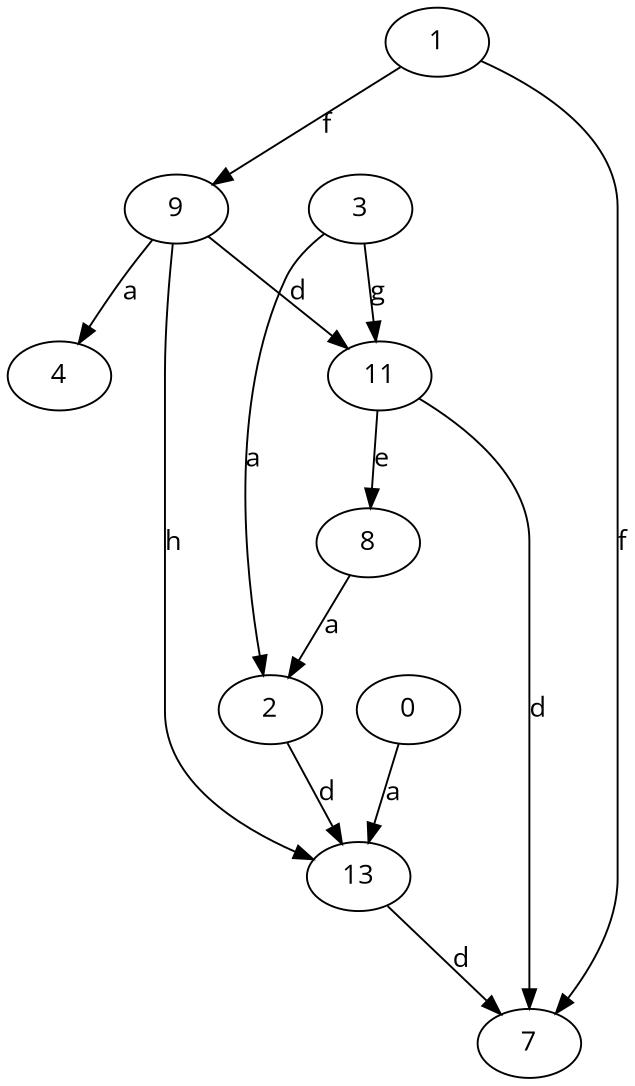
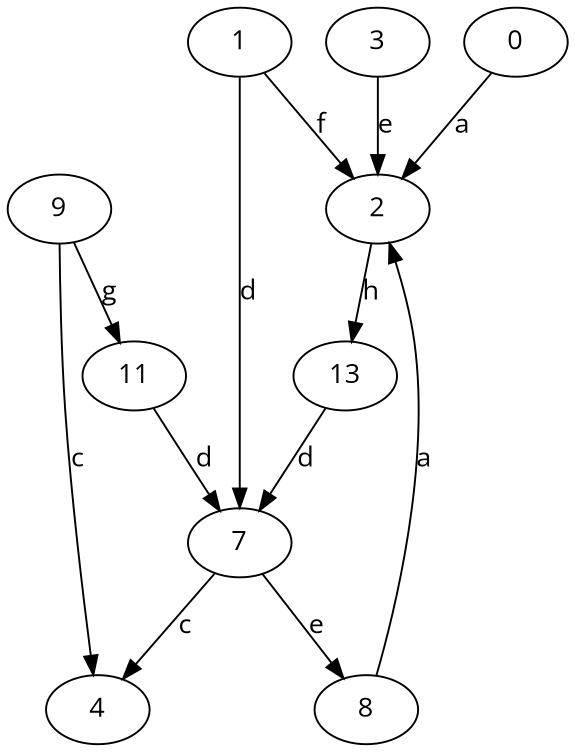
edge "1" -> "9": now "1" -> "2"
edge "3" -> "11": removed, label "g"
edge "9" -> "4": label "a" -> "c"
edge "9" -> "11": label "d" -> "g"
edge "11" -> "8": now "7" -> "8"
edge "3" -> "2": label "a" -> "e"
edge "1" -> "7": label "f" -> "d"
edge "9" -> "13": removed, label "h"
edge "7" -> "4": added, label "c"
edge "0" -> "13": now "0" -> "2"
edge "2" -> "13": label "d" -> "h"
